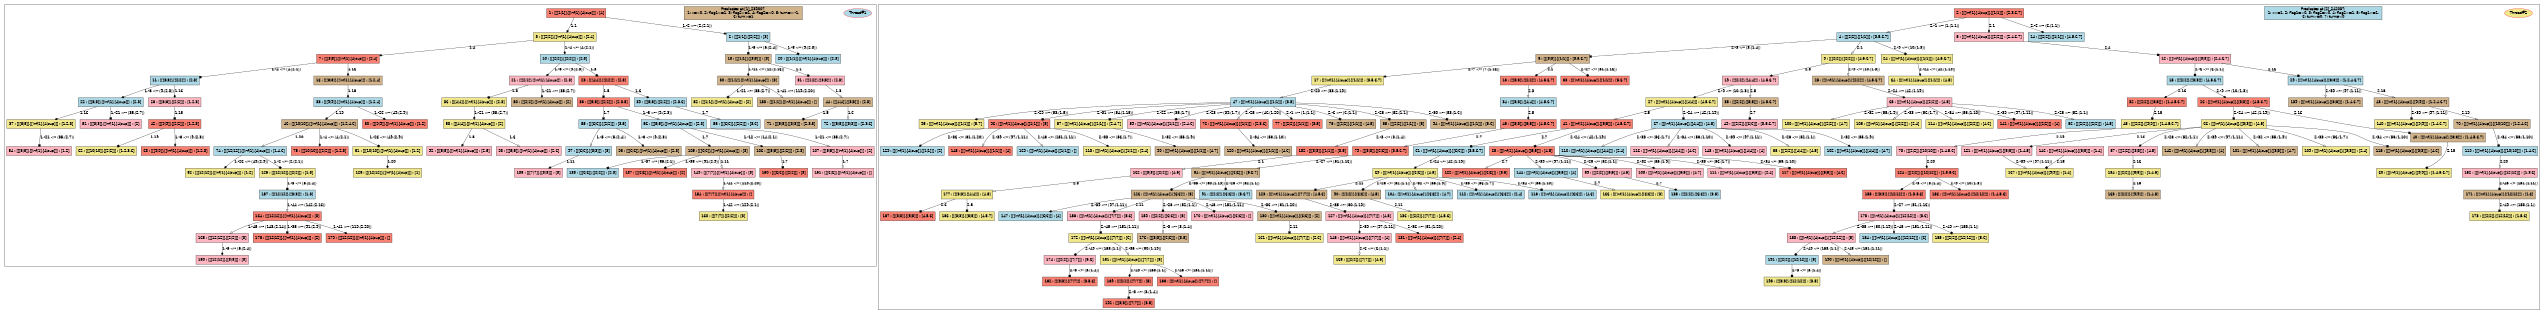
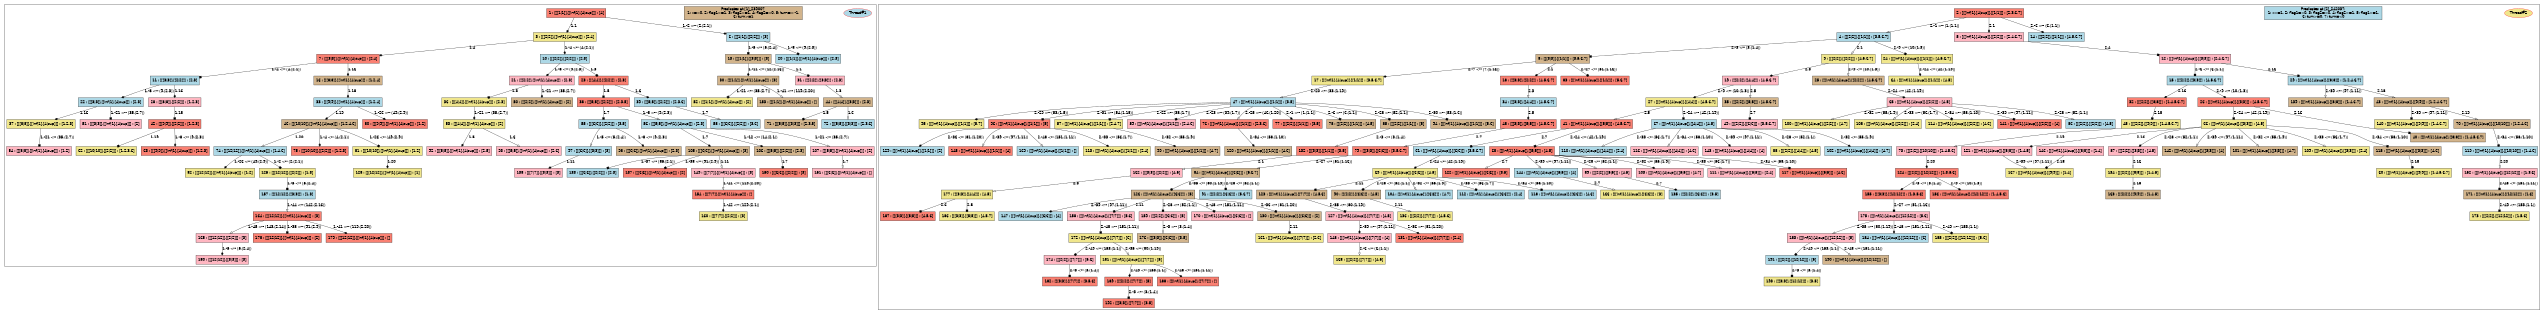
edge "65 : [[[inf|1],[4|sup]],[[2|2]]] : [4,5]" -> "114 : [[[inf|1],[4|sup]],[[2|2]]] : [4,6]": arrowhead onormal -> box
edge "40 : [[[inf|1],[4|sup]],[[8|8]]] : [1,4,5,6,7]" -> "60 : [[[inf|1],[4|sup]],[[9|9]]] : [1,4,5,6,7]": now "115 : [[[inf|1],[4|sup]],[[3|3]]] : [4,6]" -> "60 : [[[inf|1],[4|sup]],[[9|9]]] : [1,4,5,6,7]"
edge "68 : [[[inf|1],[4|sup]],[[5|5]]] : [4,5]" -> "89 : [[[2|2]],[[5|5]]] : [4,5]": arrowhead box -> onormal
